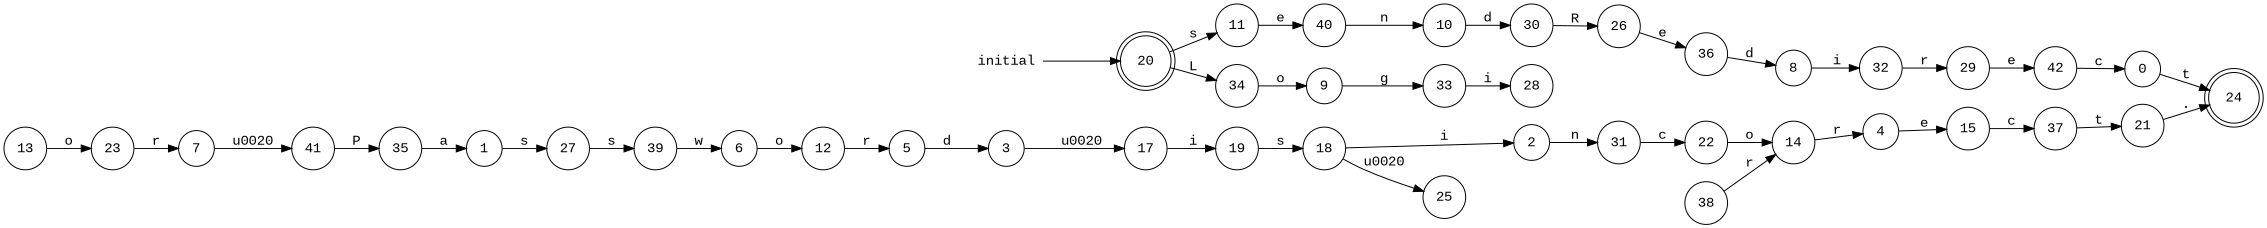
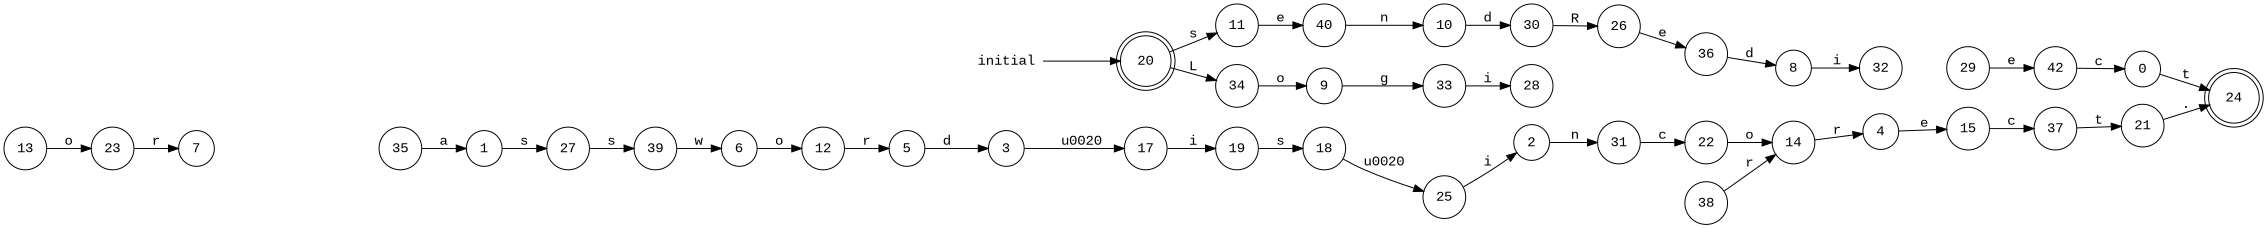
edge "32" -> "29": removed, label "r"
edge "18" -> "2": now "25" -> "2"
node "41": removed
